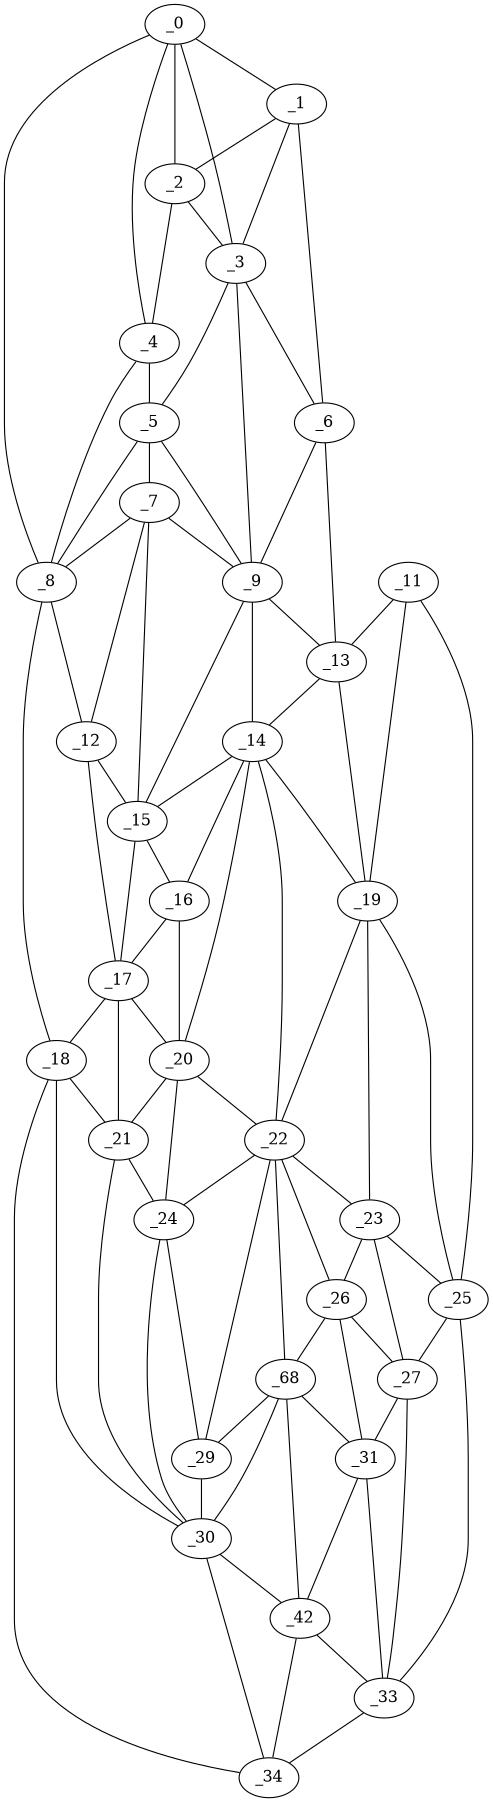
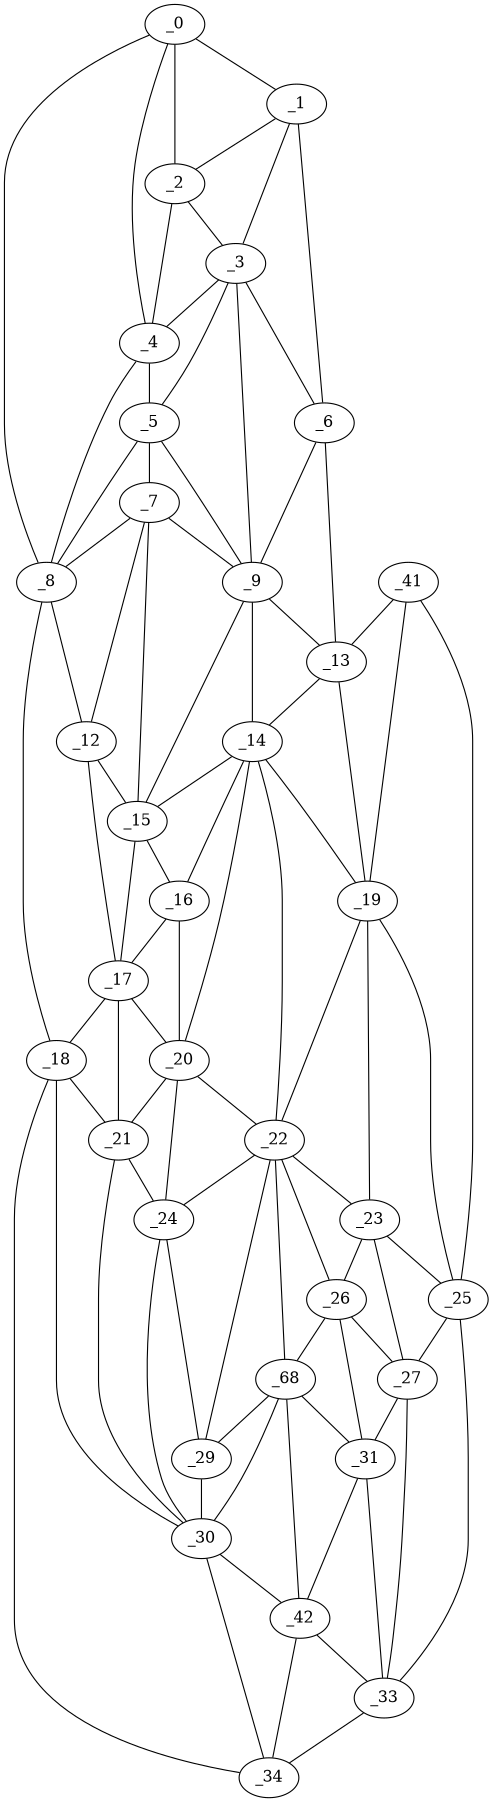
edge "_0" -- "_3": now "_4" -- "_3"
node "_11": label "_11" -> "_41"
